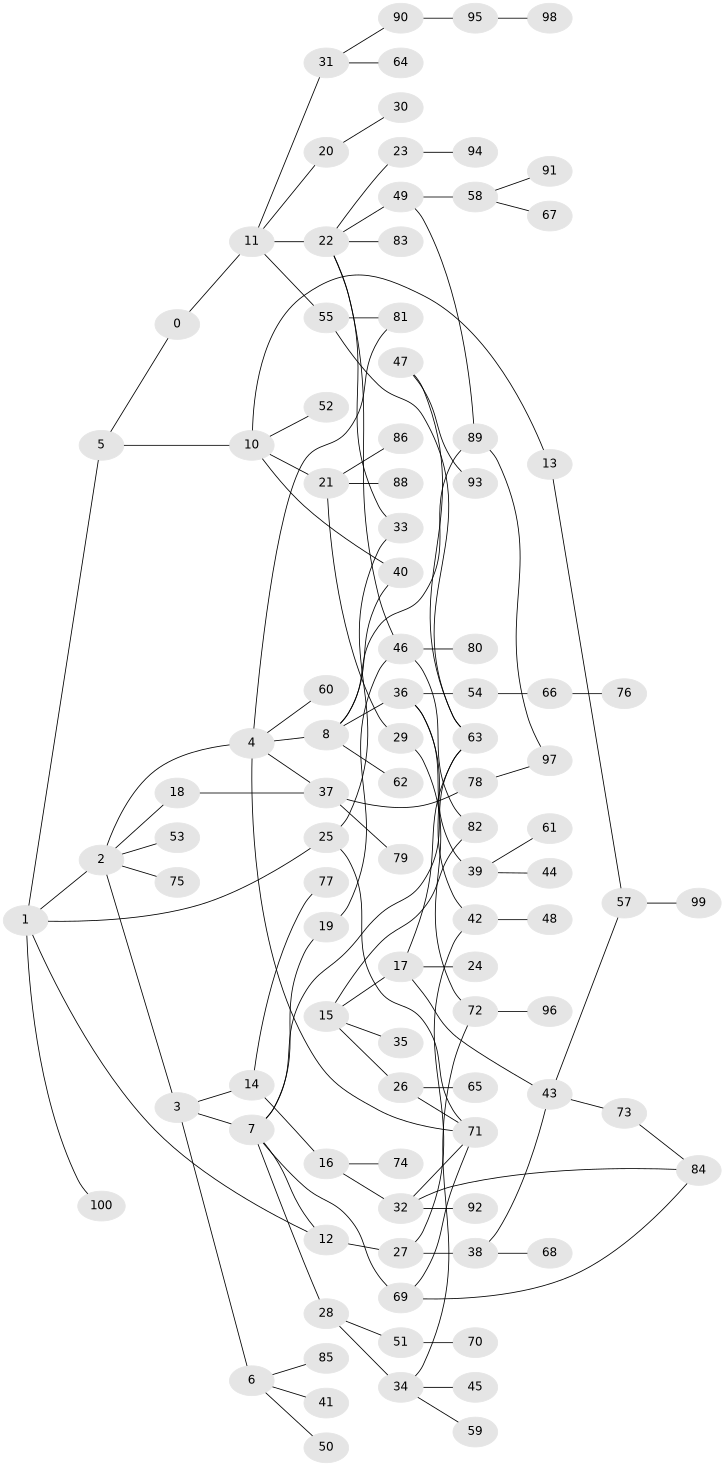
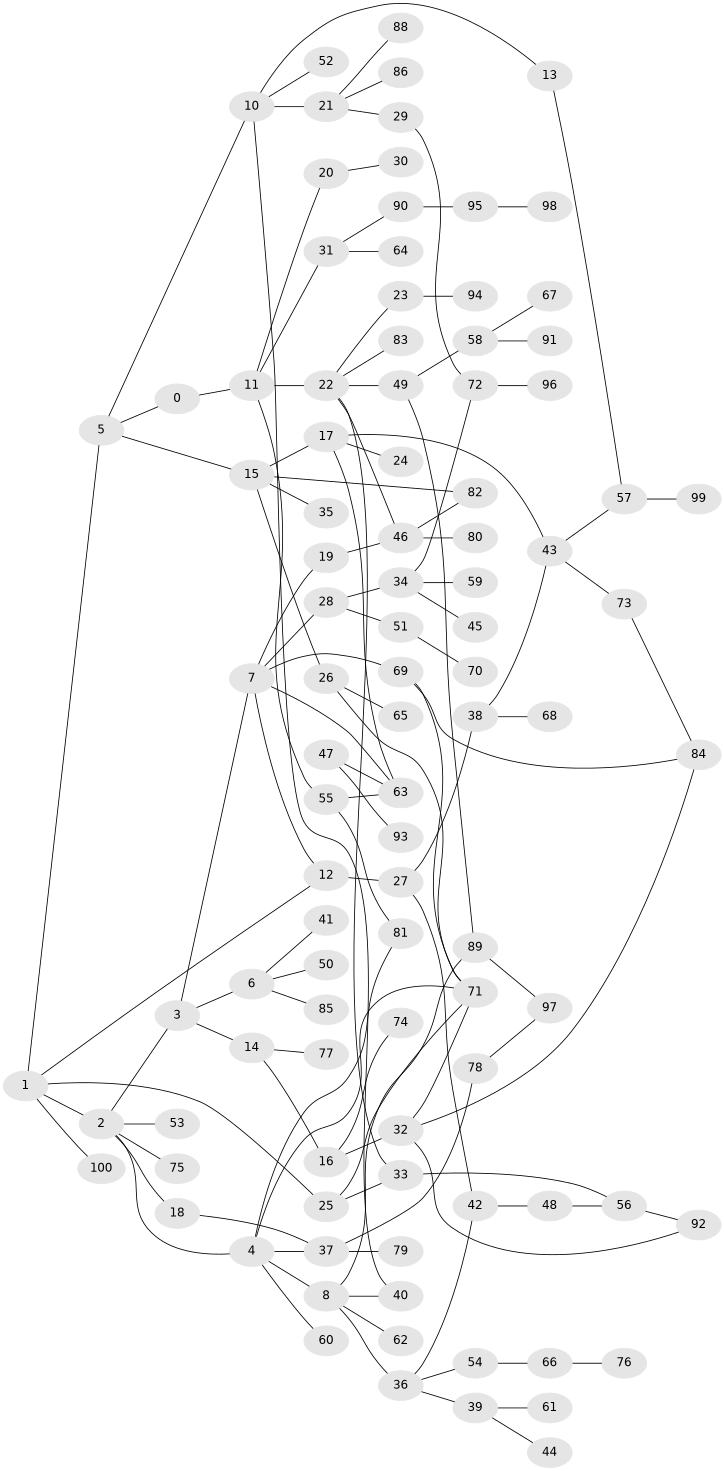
edge "5" -- "15": added
node "56": added
